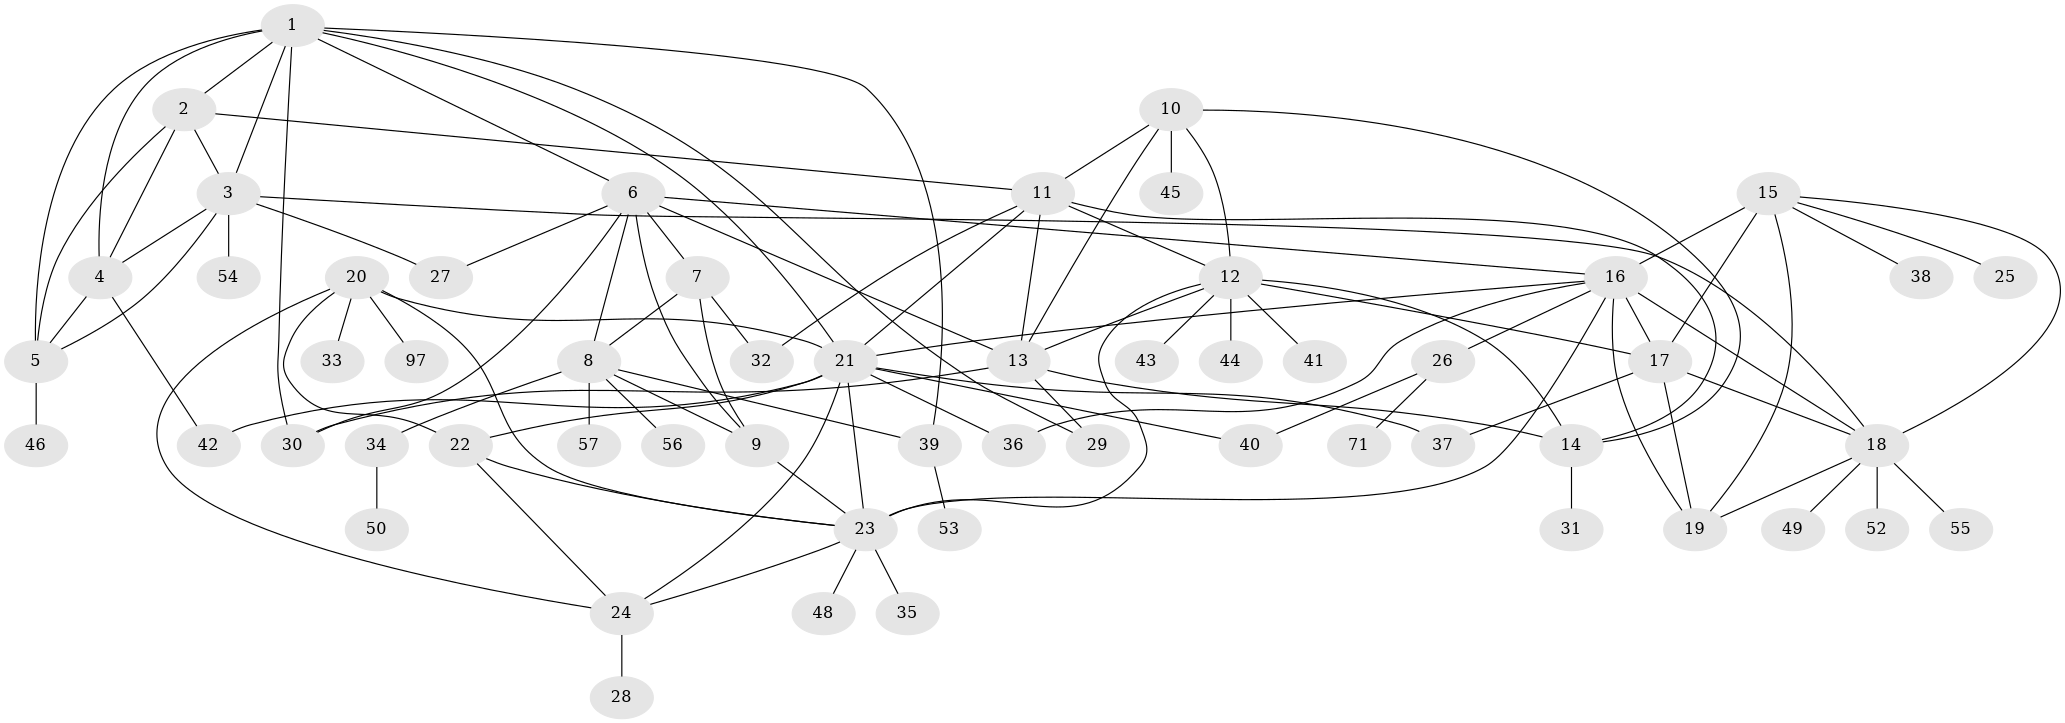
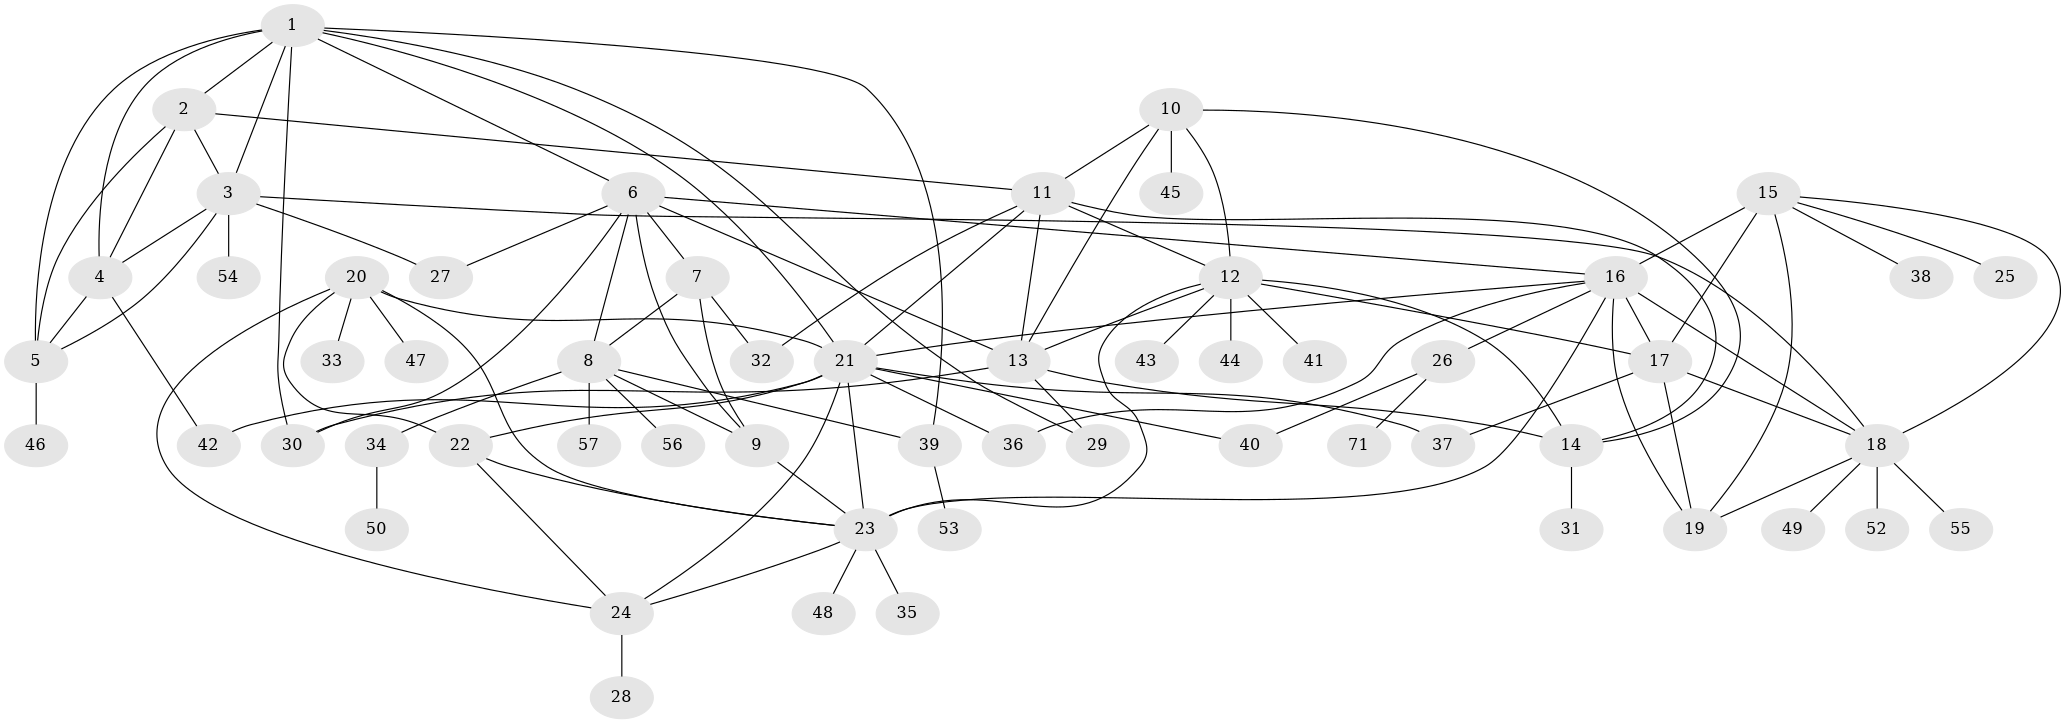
node "97": label "97" -> "47"
